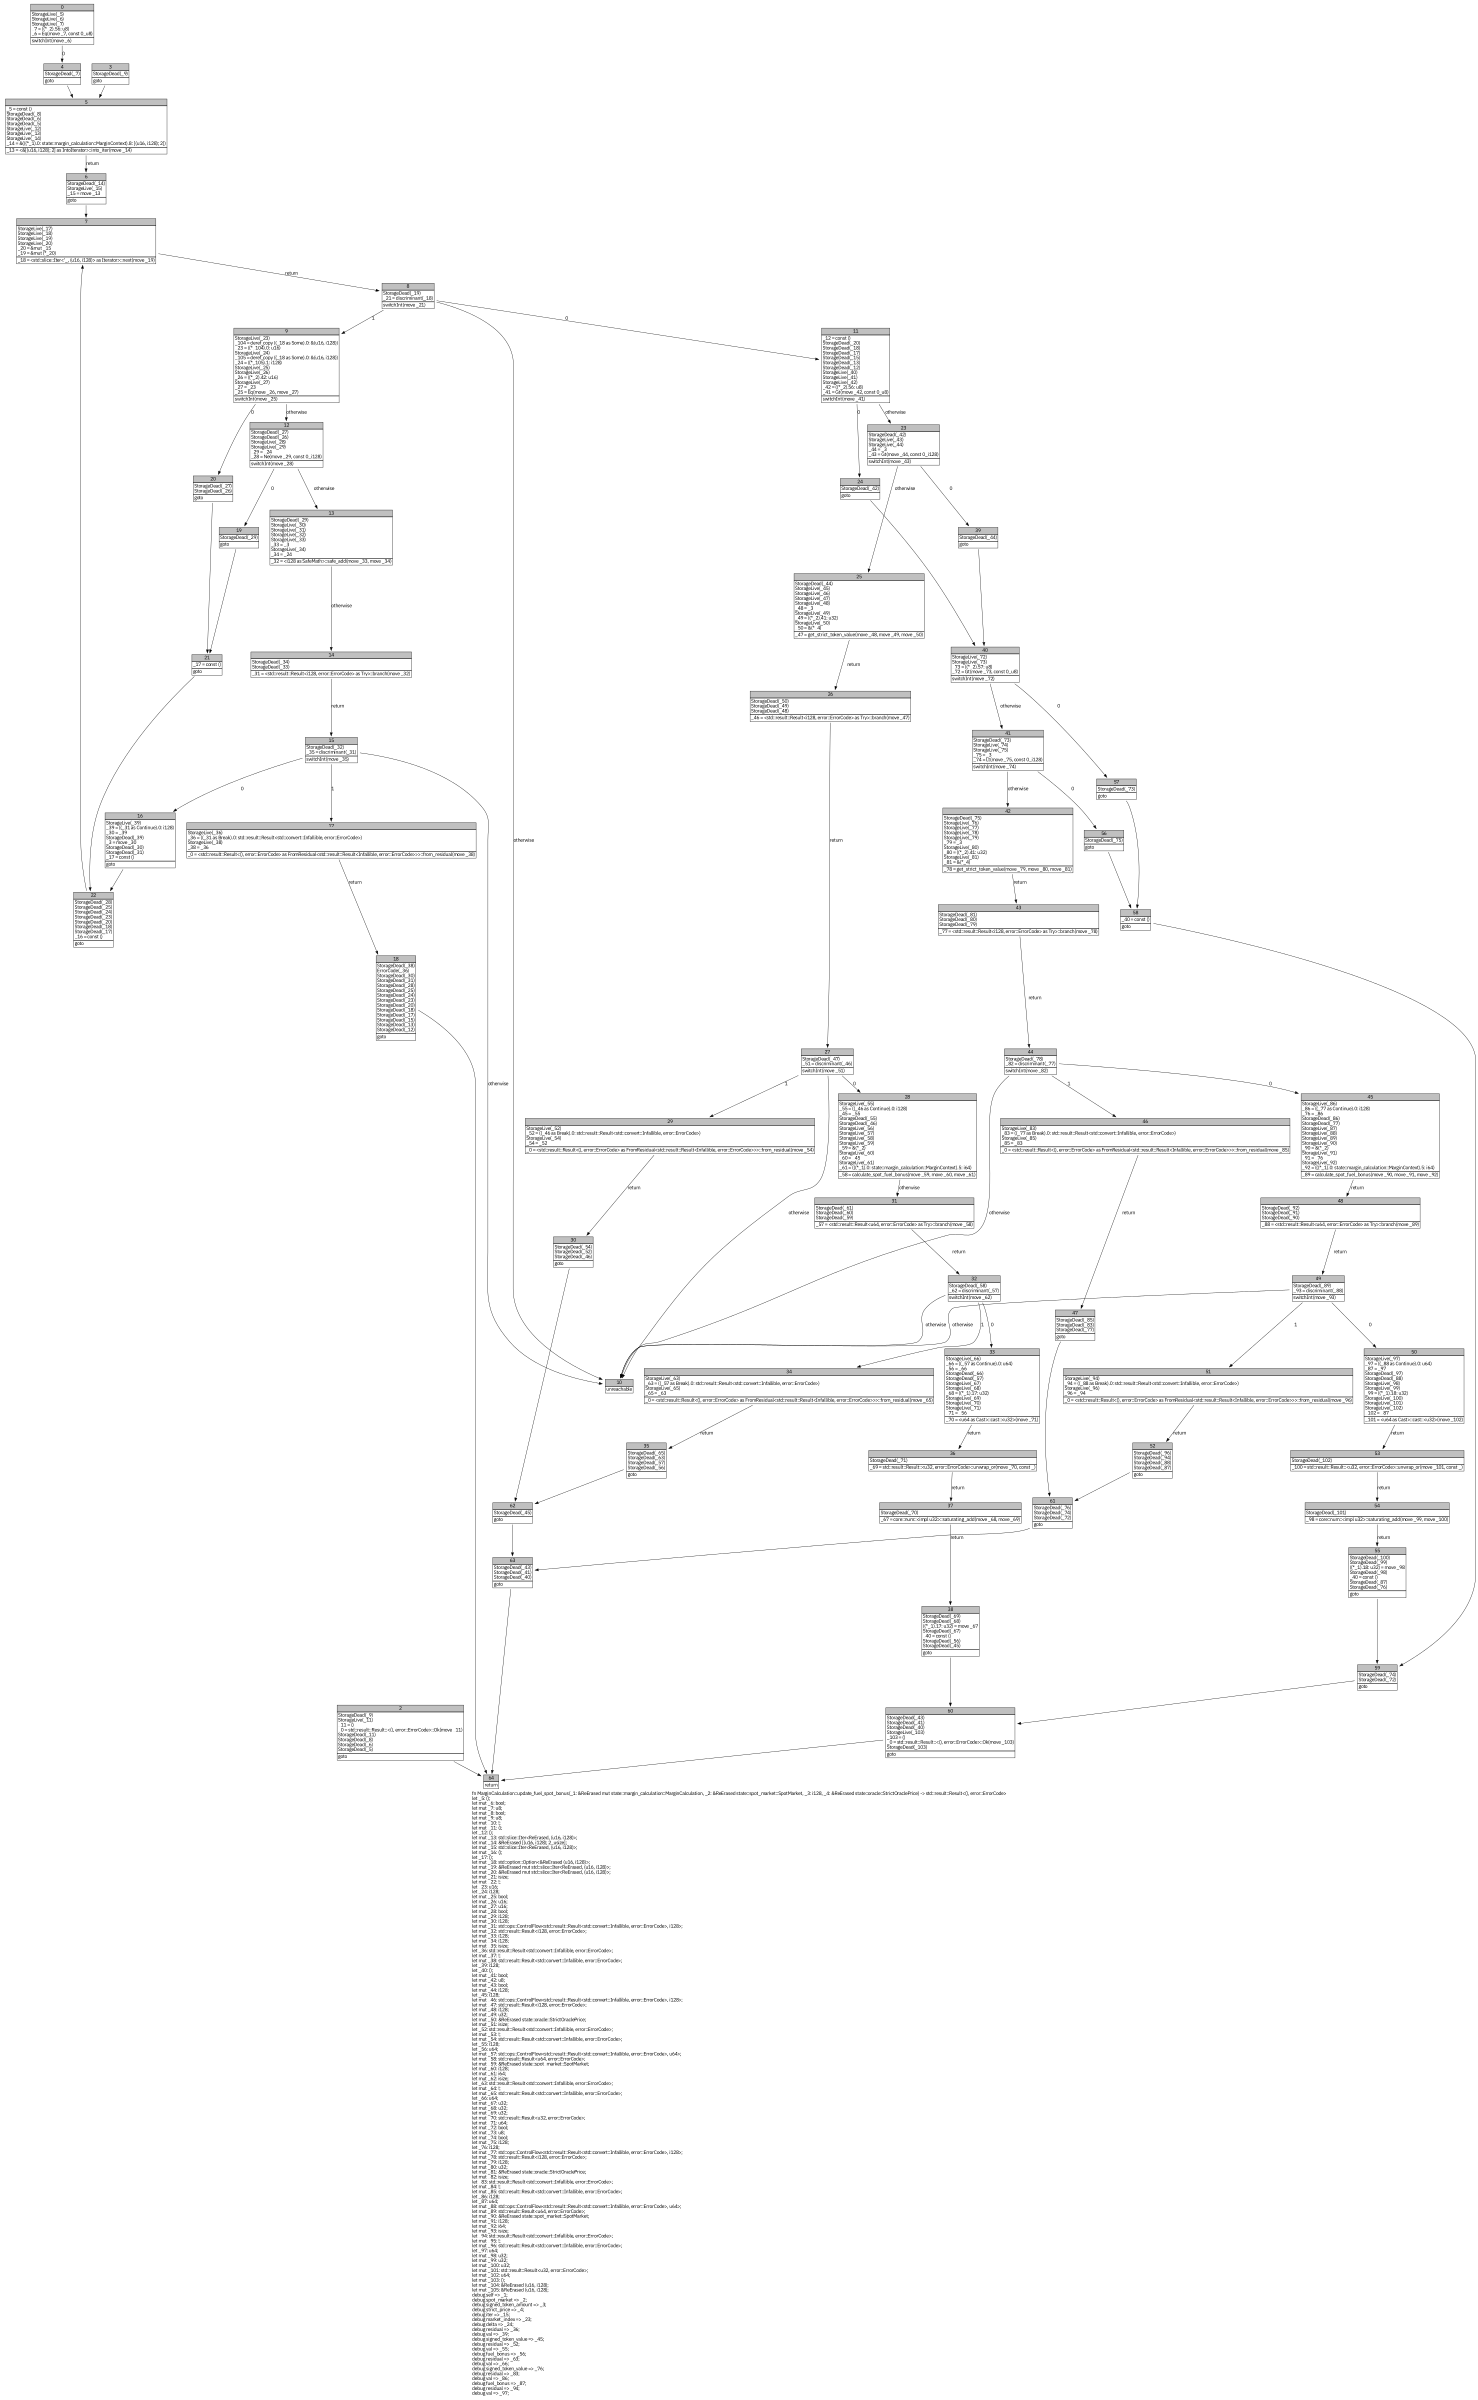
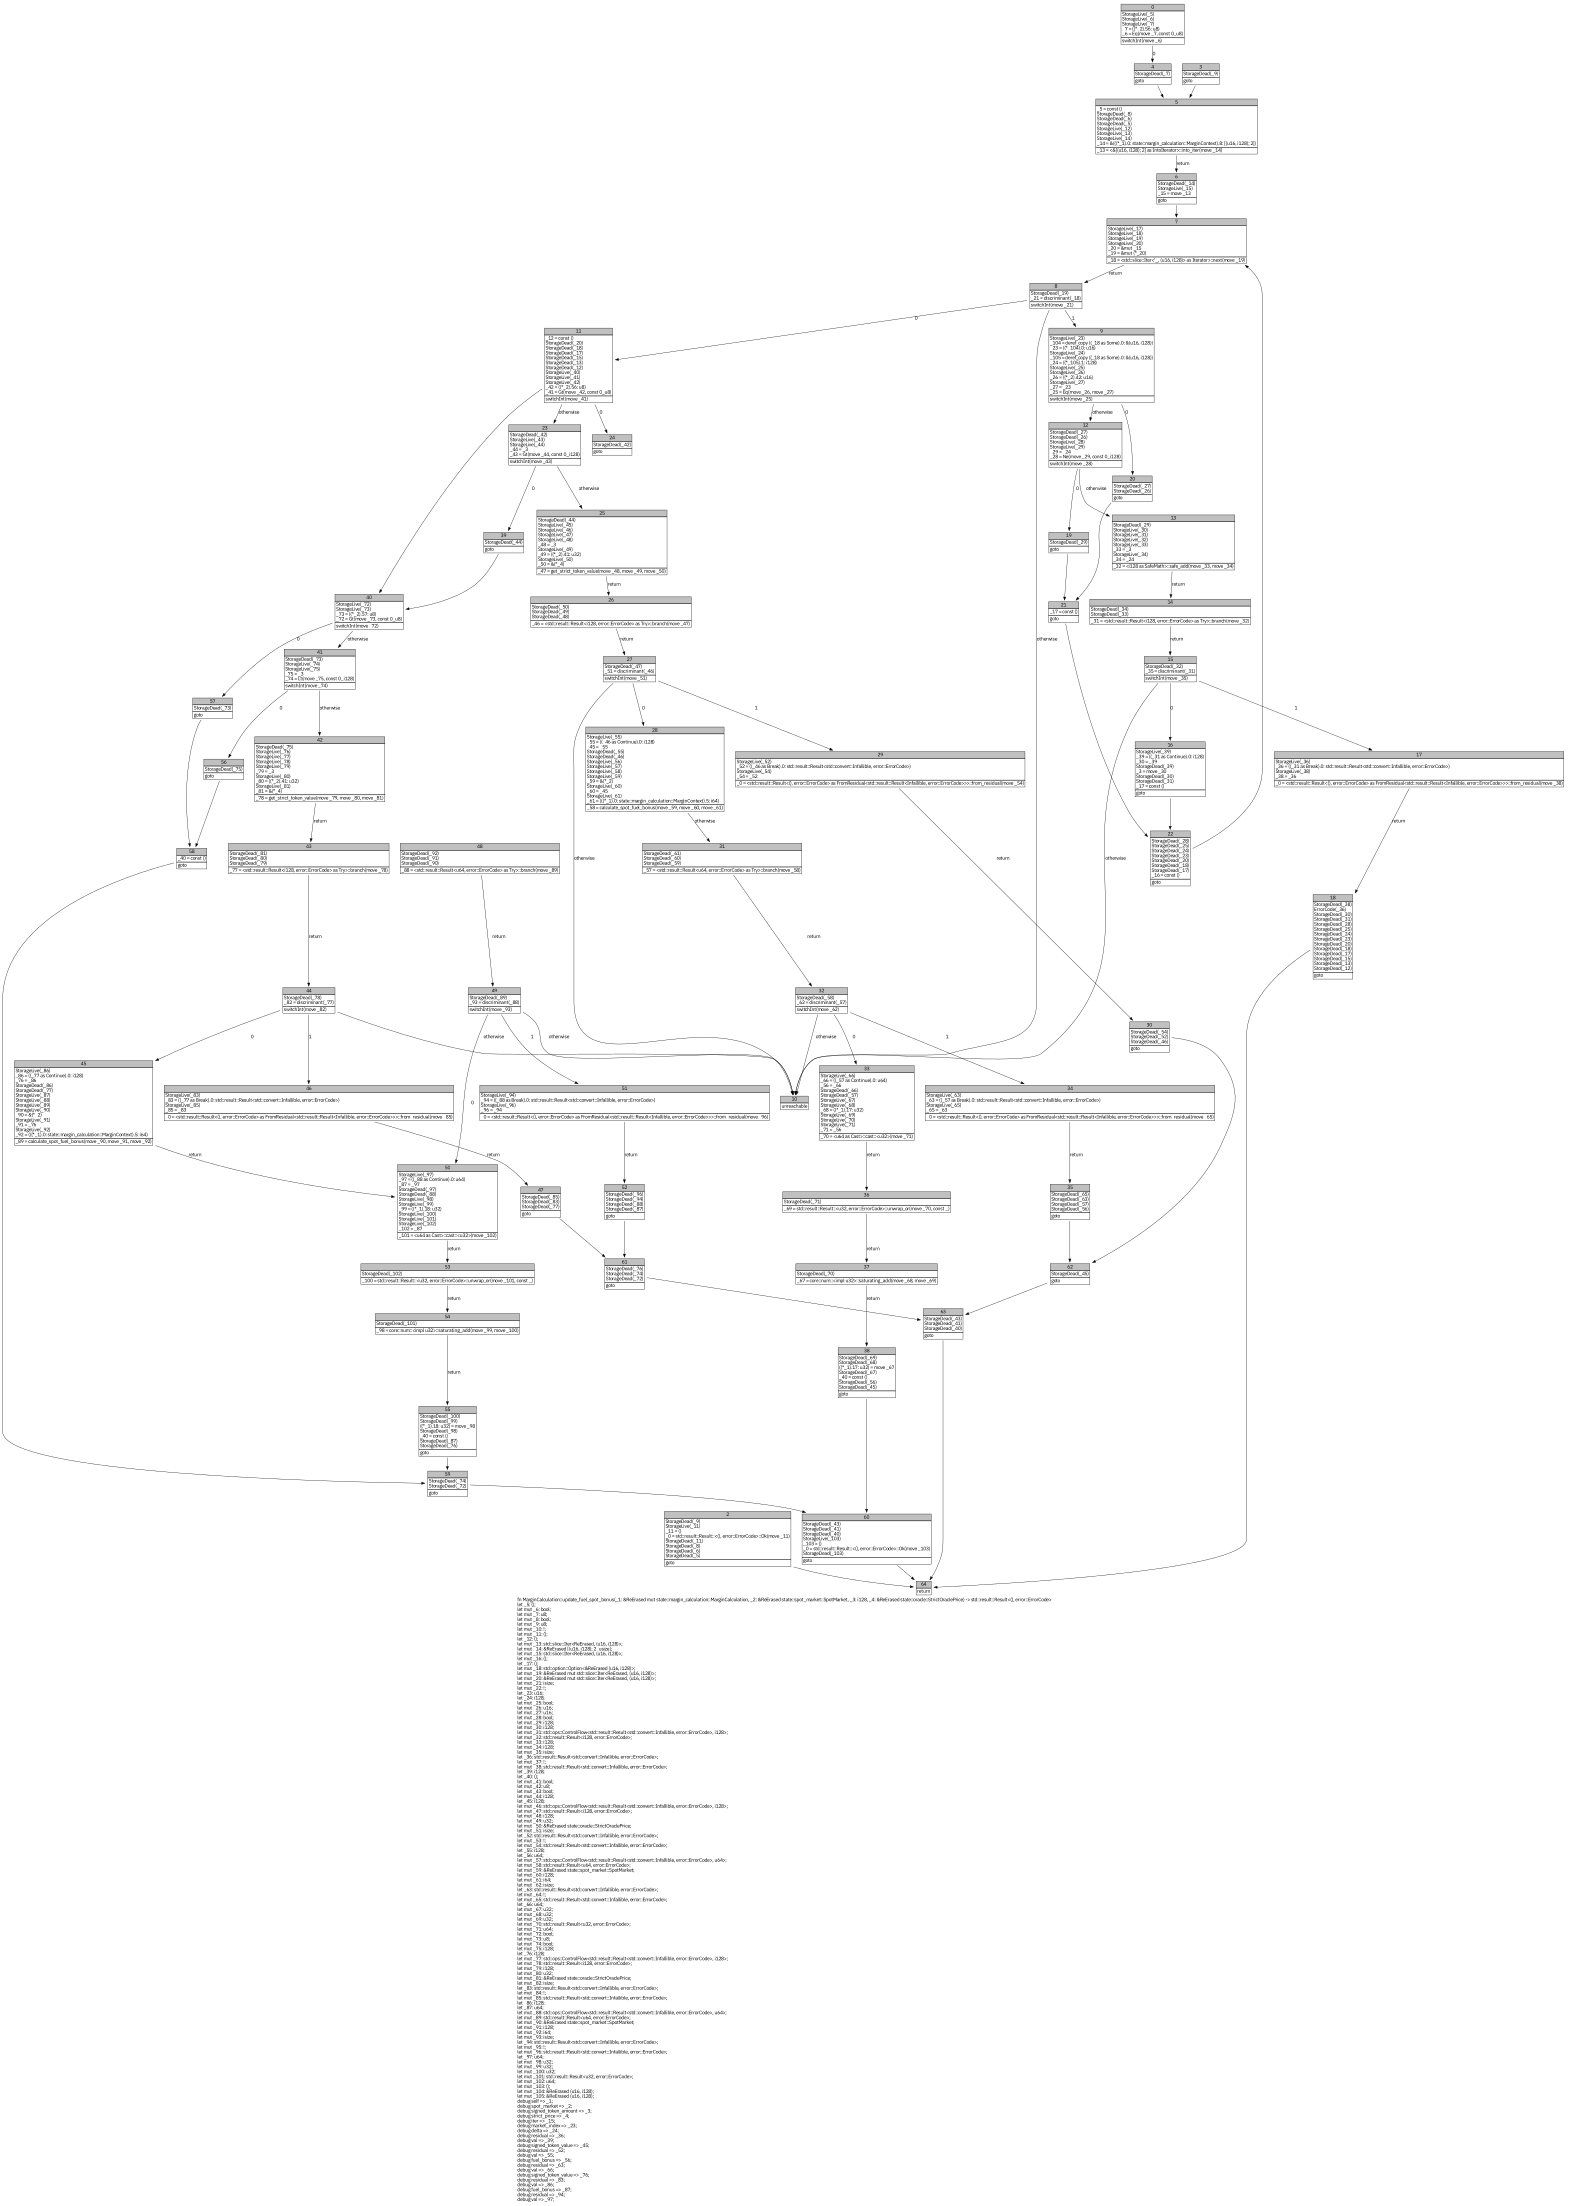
edge "24" -> "40": now "11" -> "40"
edge "13" -> "14": label "otherwise" -> "return"
edge "45" -> "48": now "45" -> "50"
